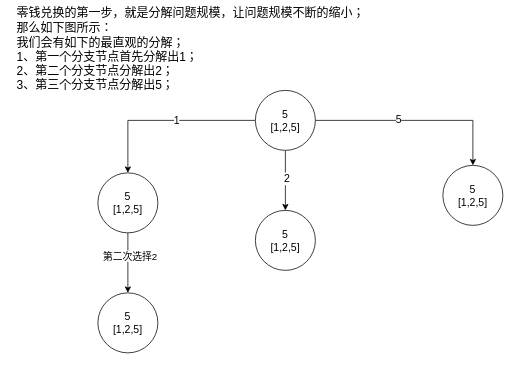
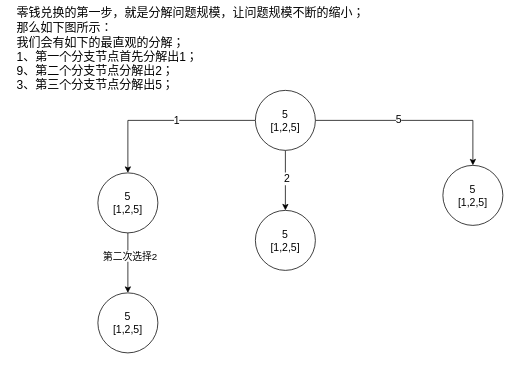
node "零钱兑换的第一步，就是分解问题规模，让问题规模不断的缩小； 那么如下图所示： 我们会有如下的最直观的分解； 1、第一个分支节点首先分解出1； 2、第二个分支节点分解出2； 3、第三个分支节点分解出5；": label "零钱兑换的第一步，就是分解问题规模，让问题规模不断的缩小； 那么如下图所示： 我们会有如下的最直观的分解； 1、第一个分支节点首先分解出1； 2、第二个分支节点分解出2； 3、第三个分支节点分解出5；" -> "零钱兑换的第一步，就是分解问题规模，让问题规模不断的缩小； 那么如下图所示： 我们会有如下的最直观的分解； 1、第一个分支节点首先分解出1； 9、第二个分支节点分解出2； 3、第三个分支节点分解出5；"
